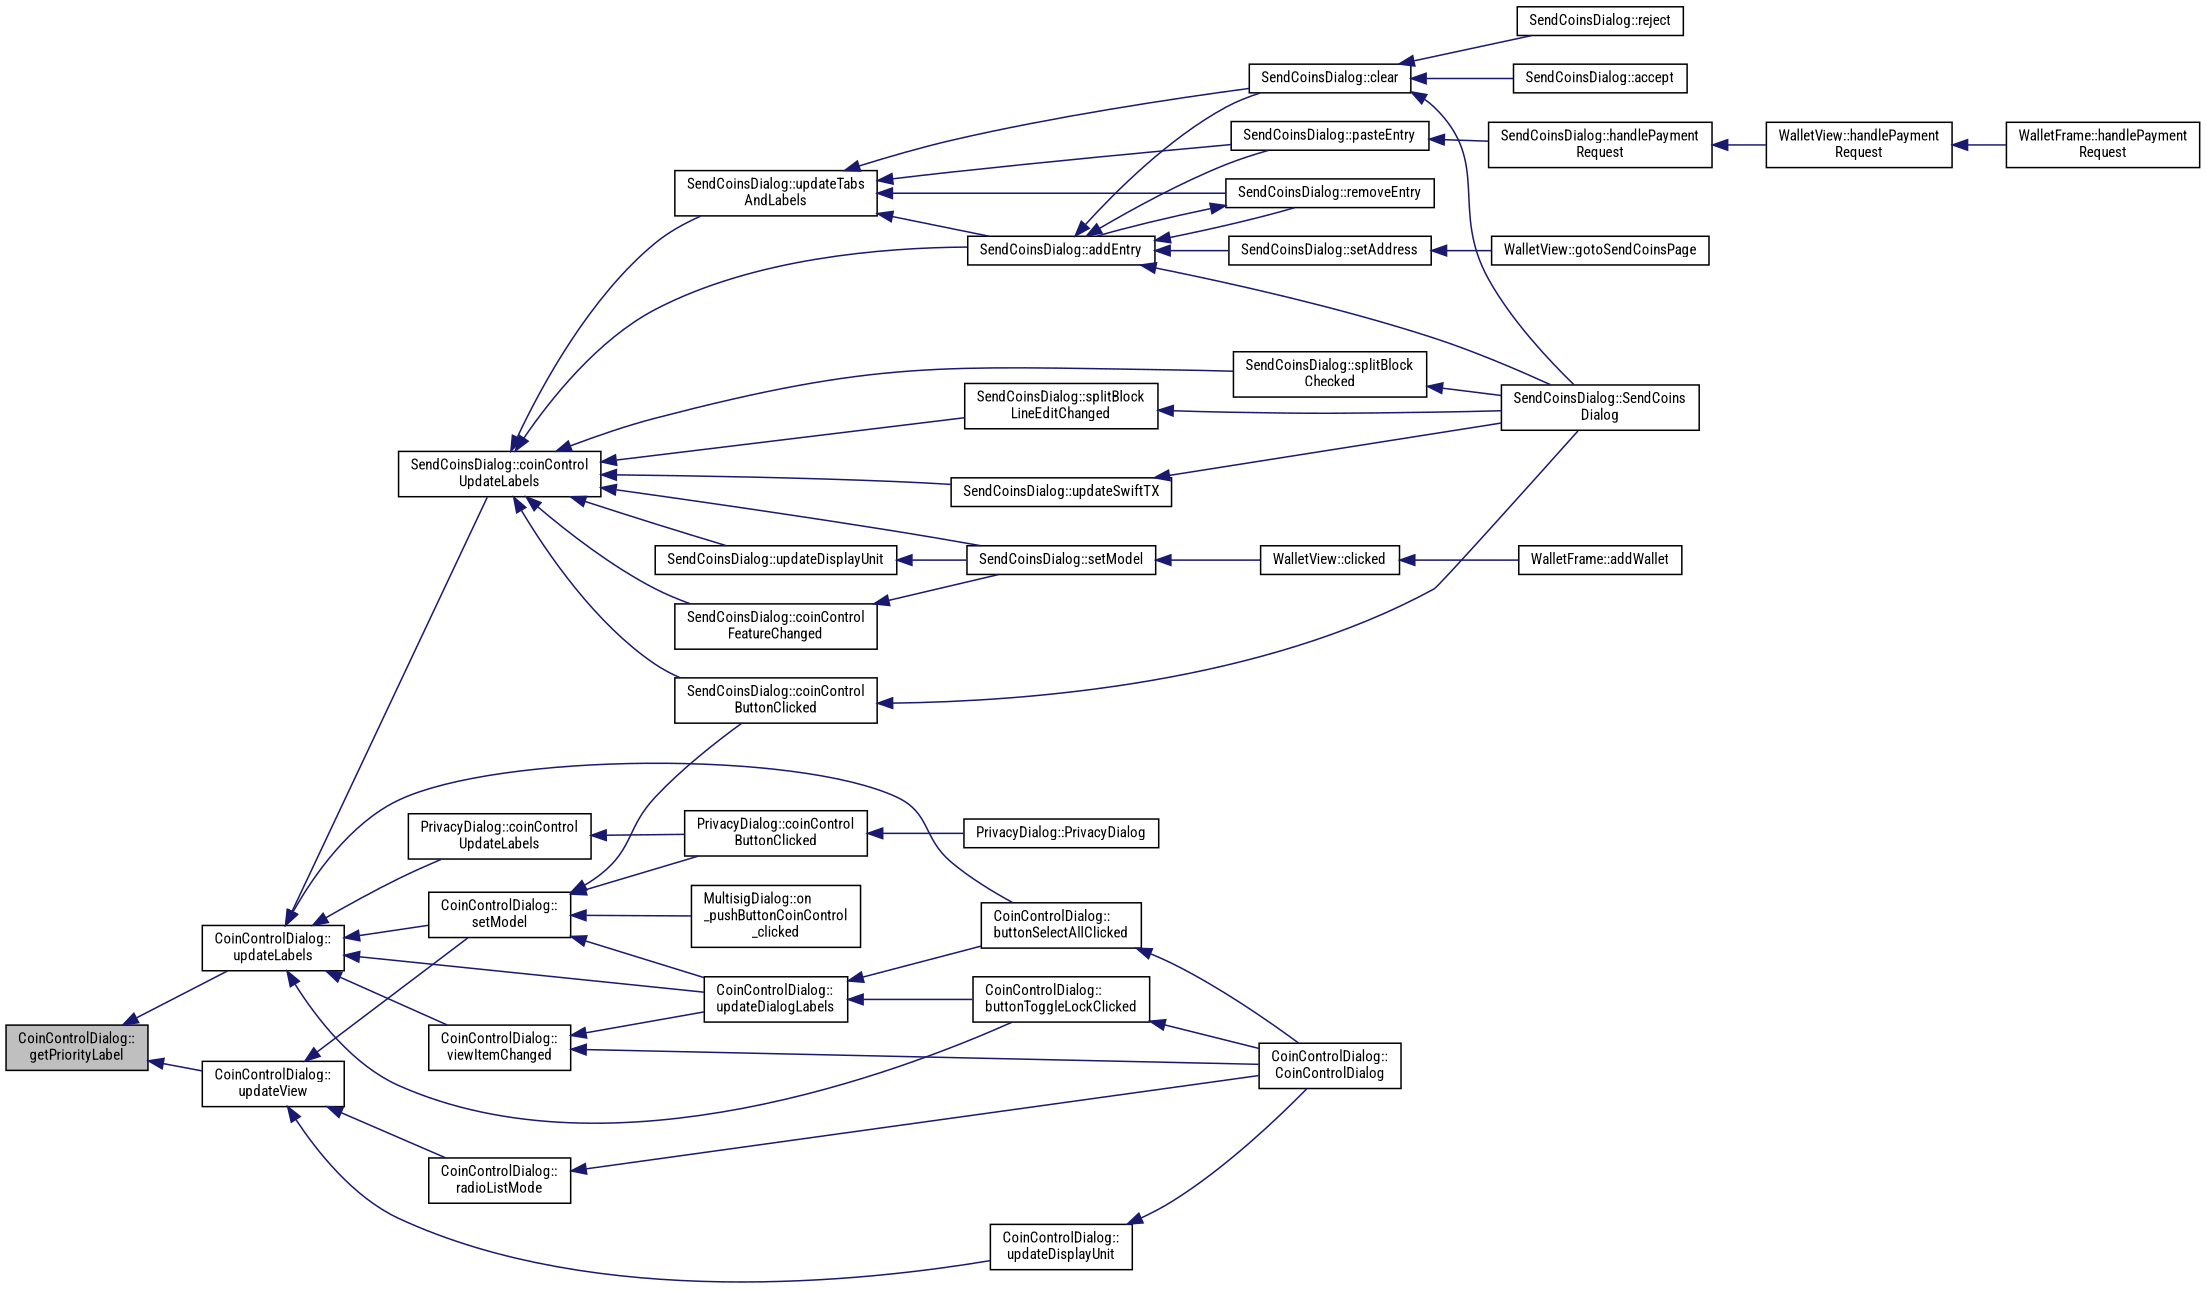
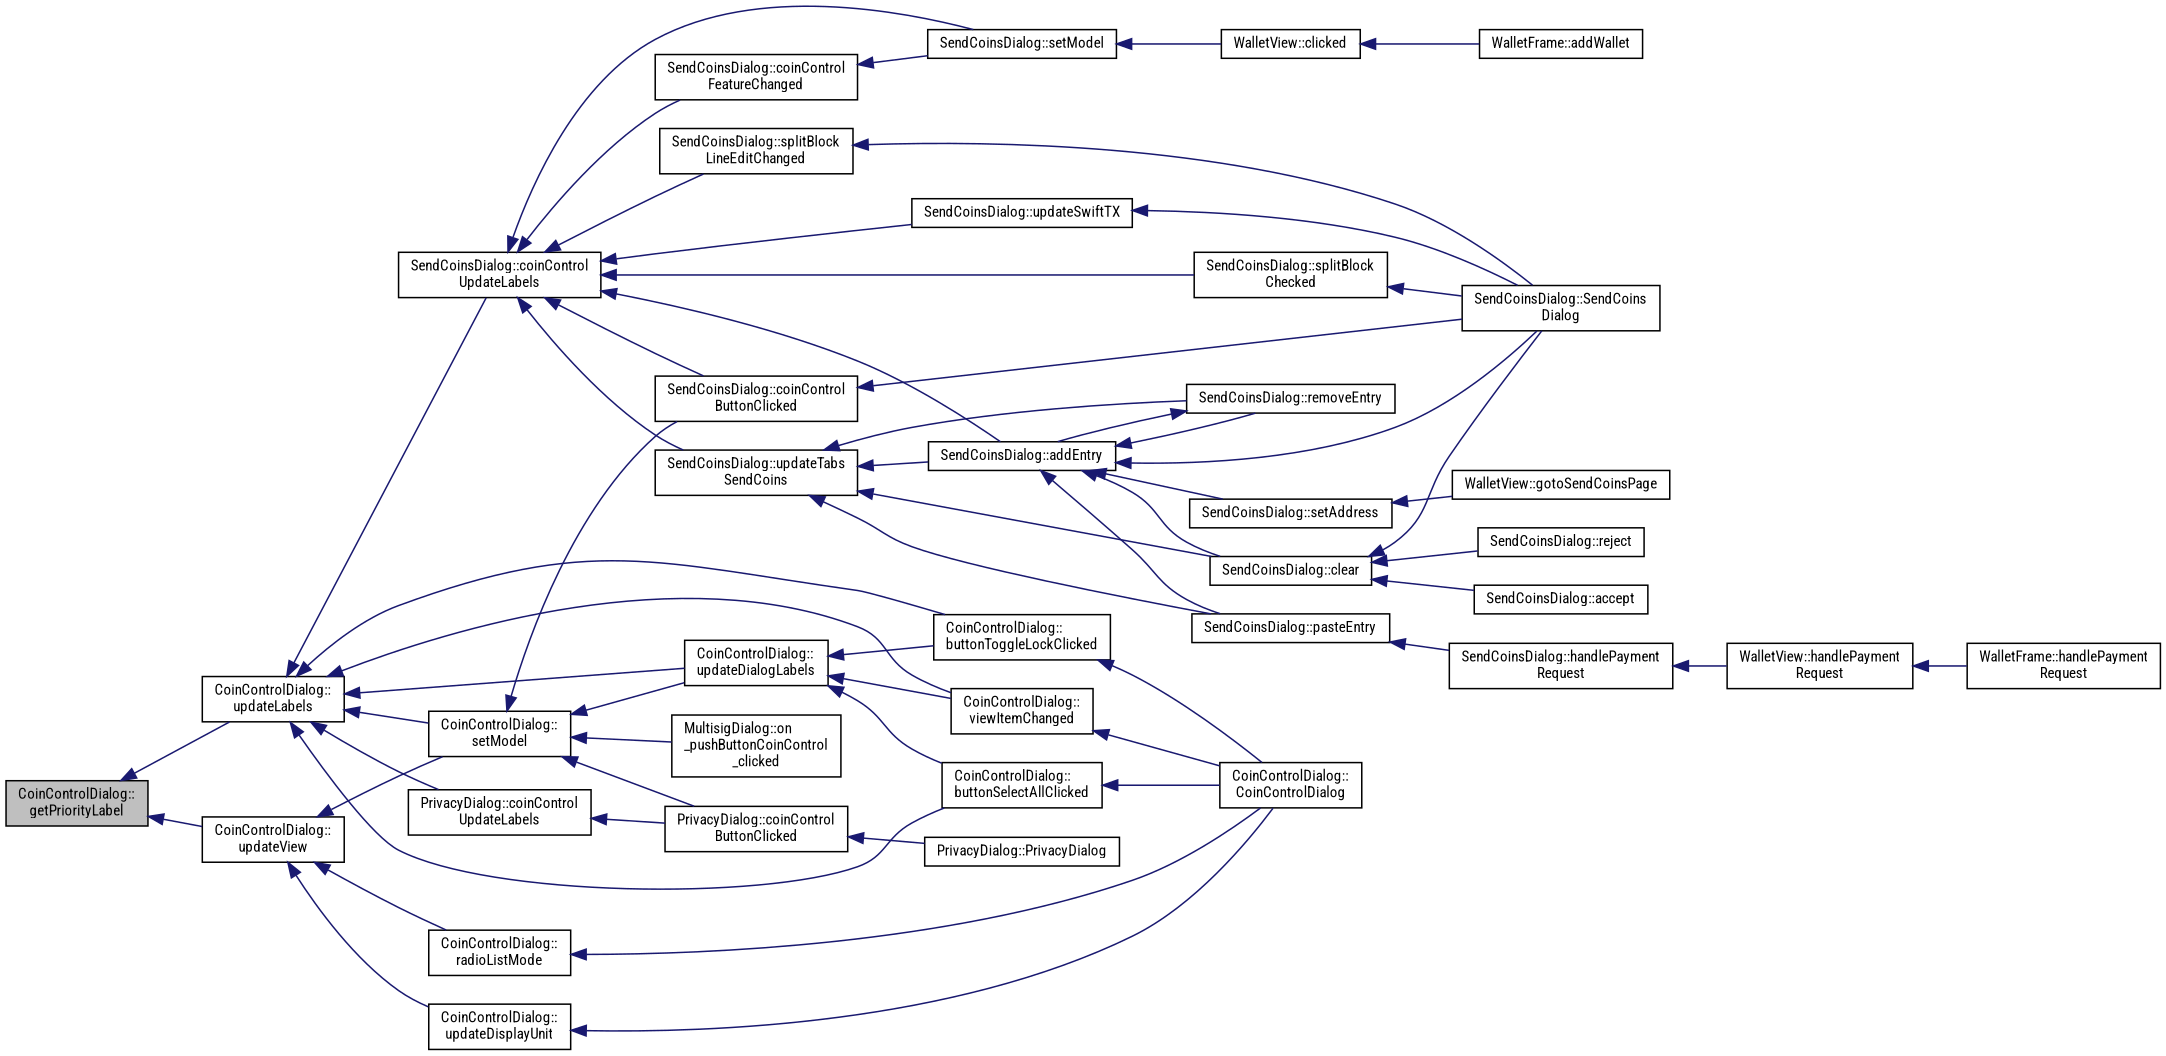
node "SendCoinsDialog::updateTabs AndLabels": label "SendCoinsDialog::updateTabs AndLabels" -> "SendCoinsDialog::updateTabs SendCoins"
node "SendCoinsDialog::updateDisplayUnit": removed
edge "CoinControlDialog:: updateDialogLabels" -> "CoinControlDialog:: viewItemChanged": reversed
